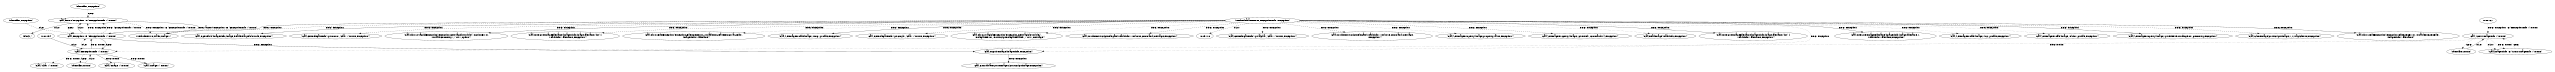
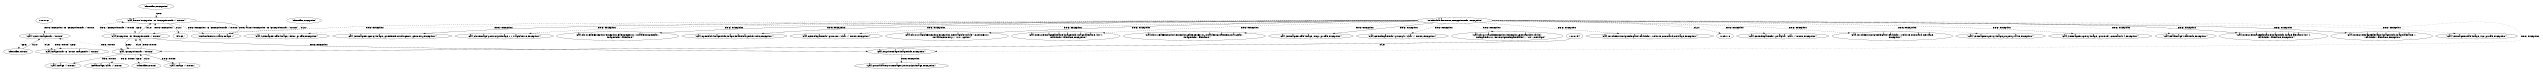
edge "(MethodParameterIn,ExceptionInfo *exception)" -> "(Call,exception != (ExceptionInfo *) NULL)": removed, label "DDG: exception"
node "(Call,(char *) NULL)": label "(Call,(char *) NULL)" -> "(ReadImage,(char *) NULL)"
